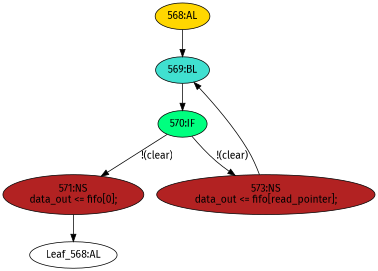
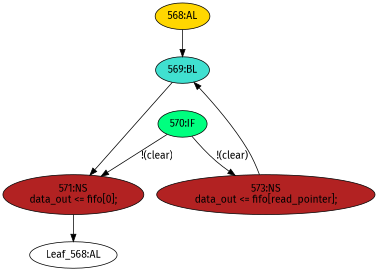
edge "569:BL" -> "570:IF": now "569:BL" -> "571:NS data_out <= fifo[0];"
